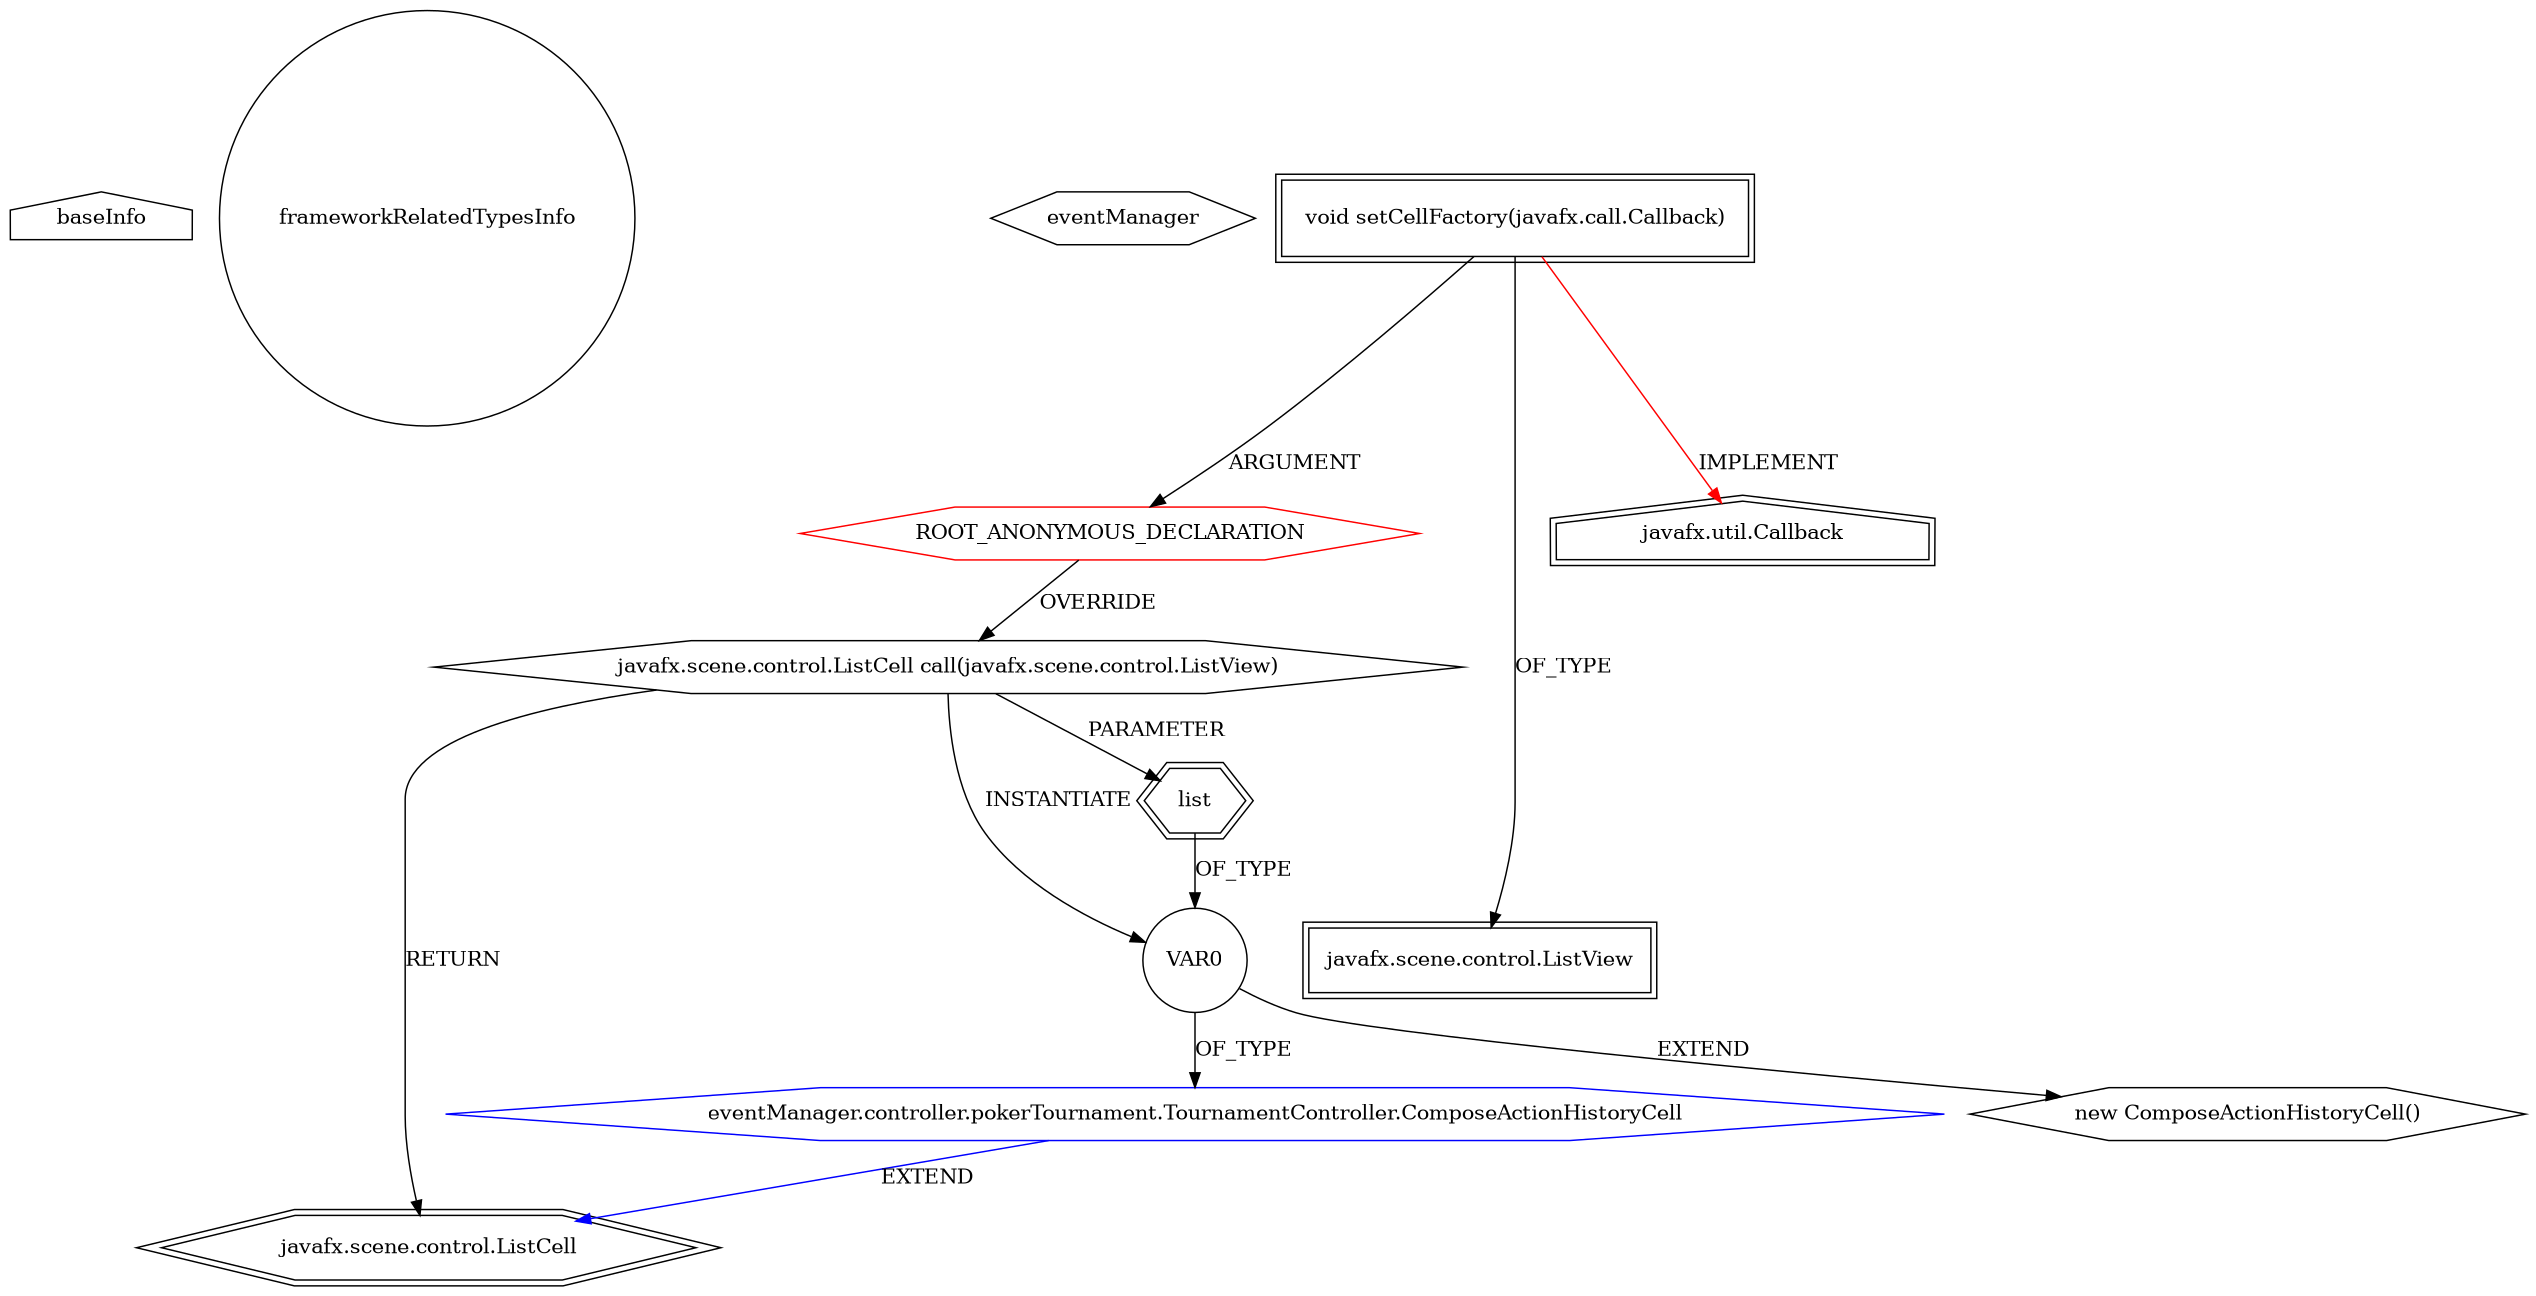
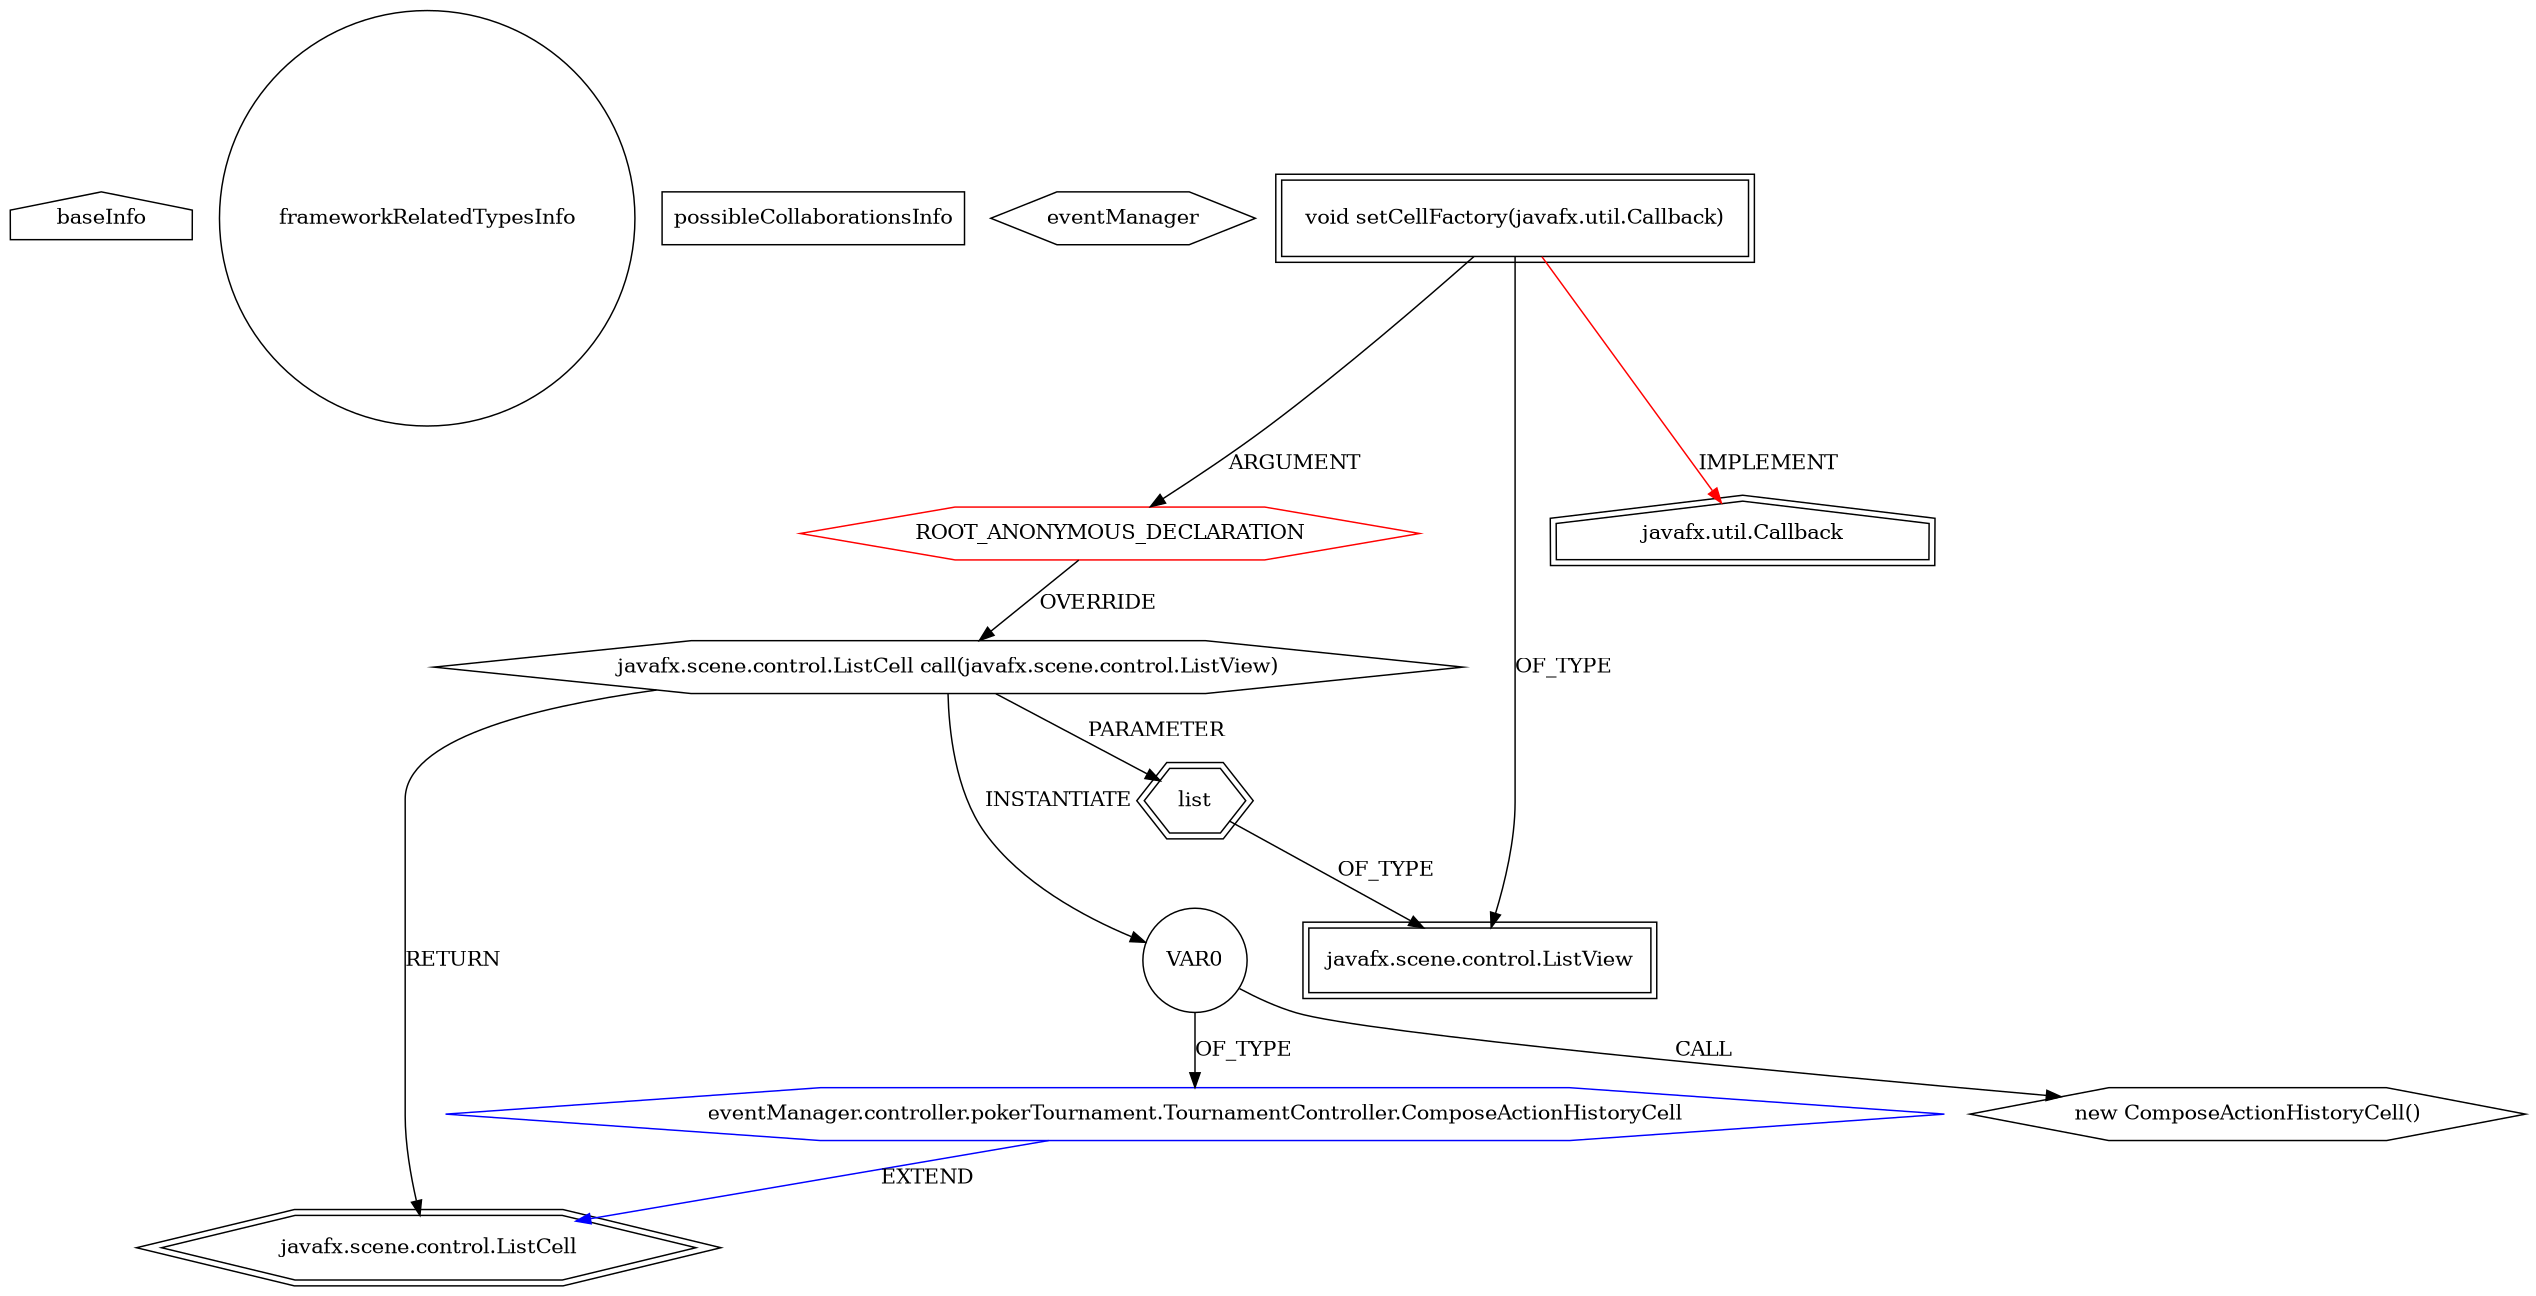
node "possibleCollaborationsInfo": added
node "void setCellFactory(javafx.call.Callback)": label "void setCellFactory(javafx.call.Callback)" -> "void setCellFactory(javafx.util.Callback)"
edge "list" -> "VAR0": now "list" -> "javafx.scene.control.ListView"
edge "VAR0" -> "new ComposeActionHistoryCell()": label "EXTEND" -> "CALL"
